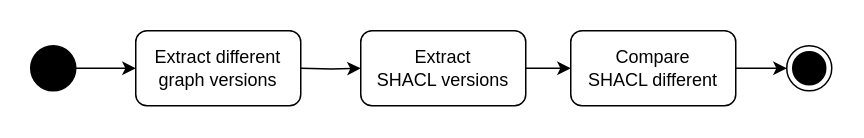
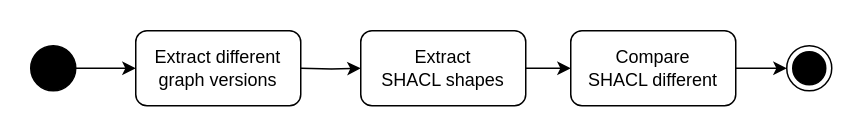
node "Extract SHACL versions": label "Extract SHACL versions" -> "Extract SHACL shapes"
